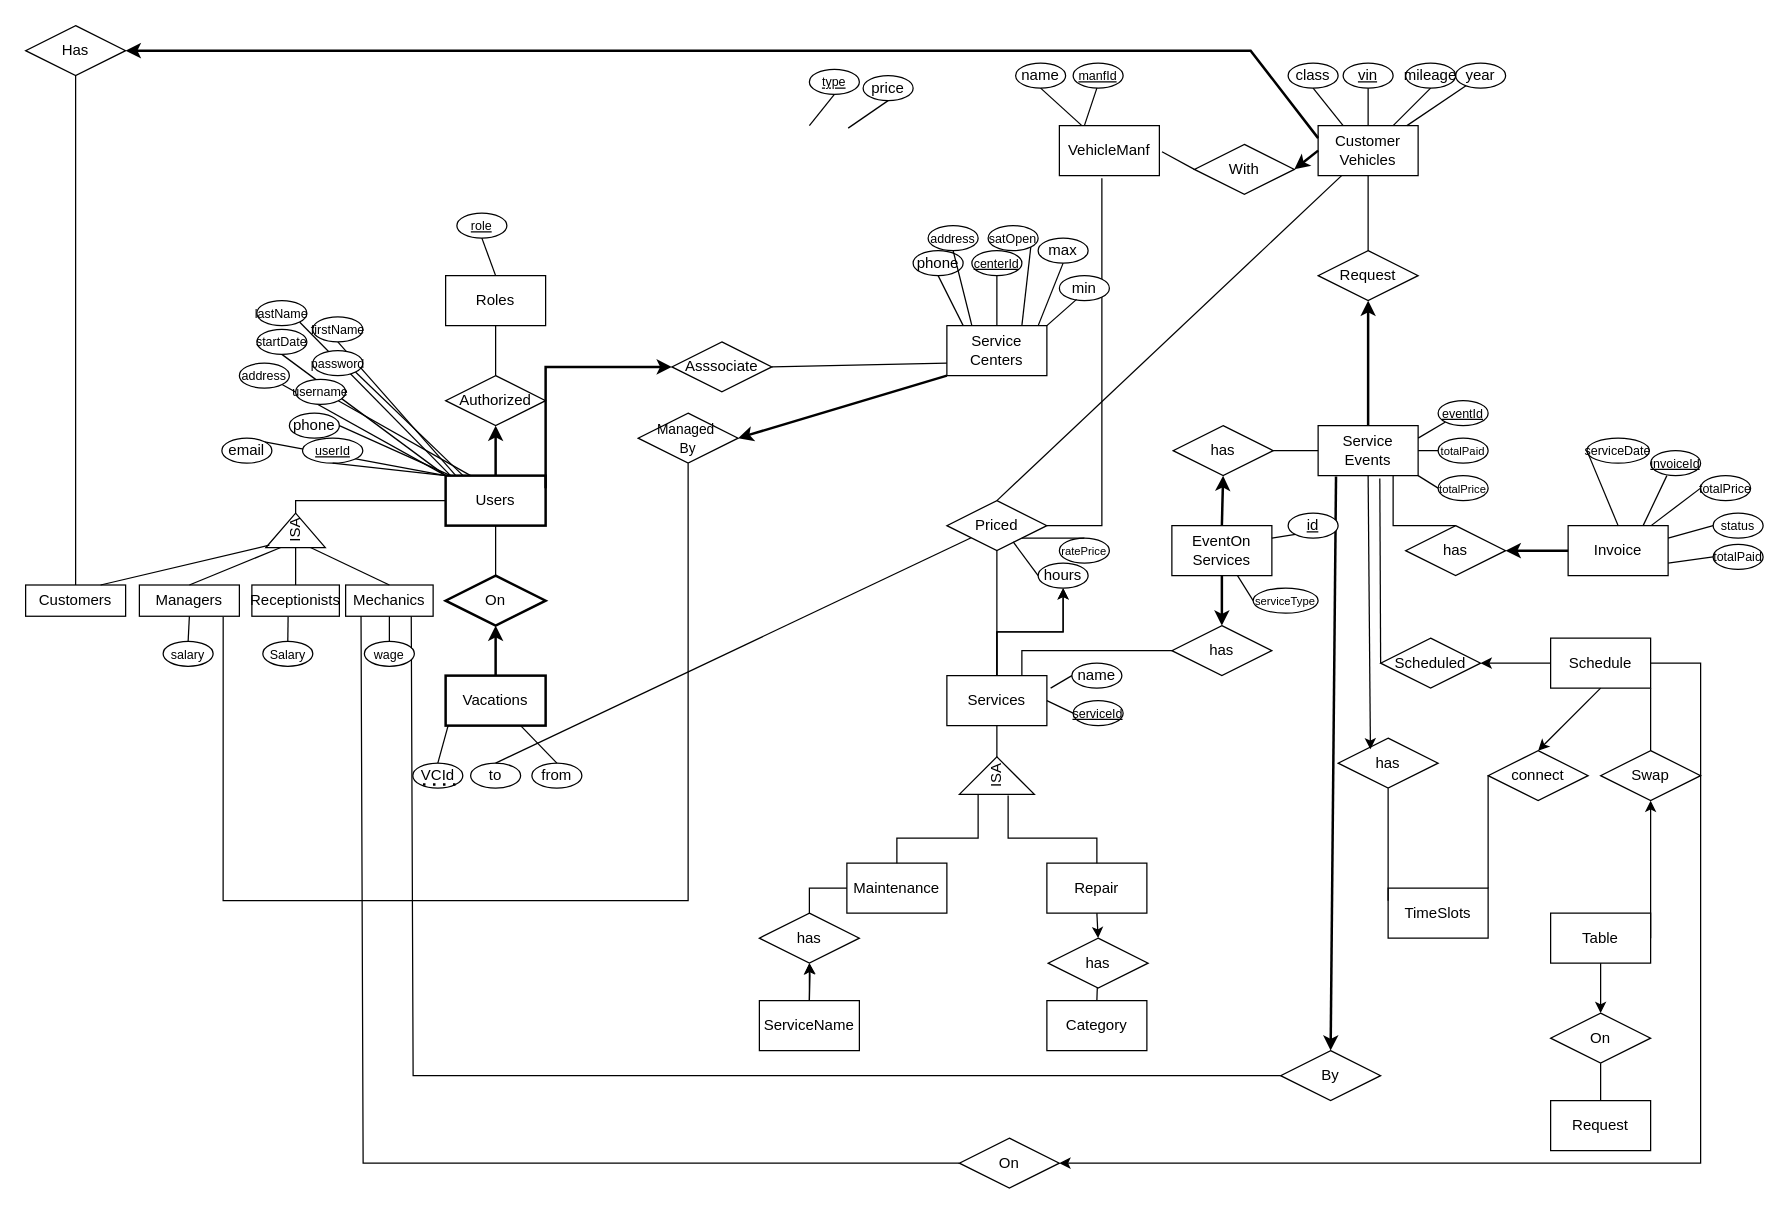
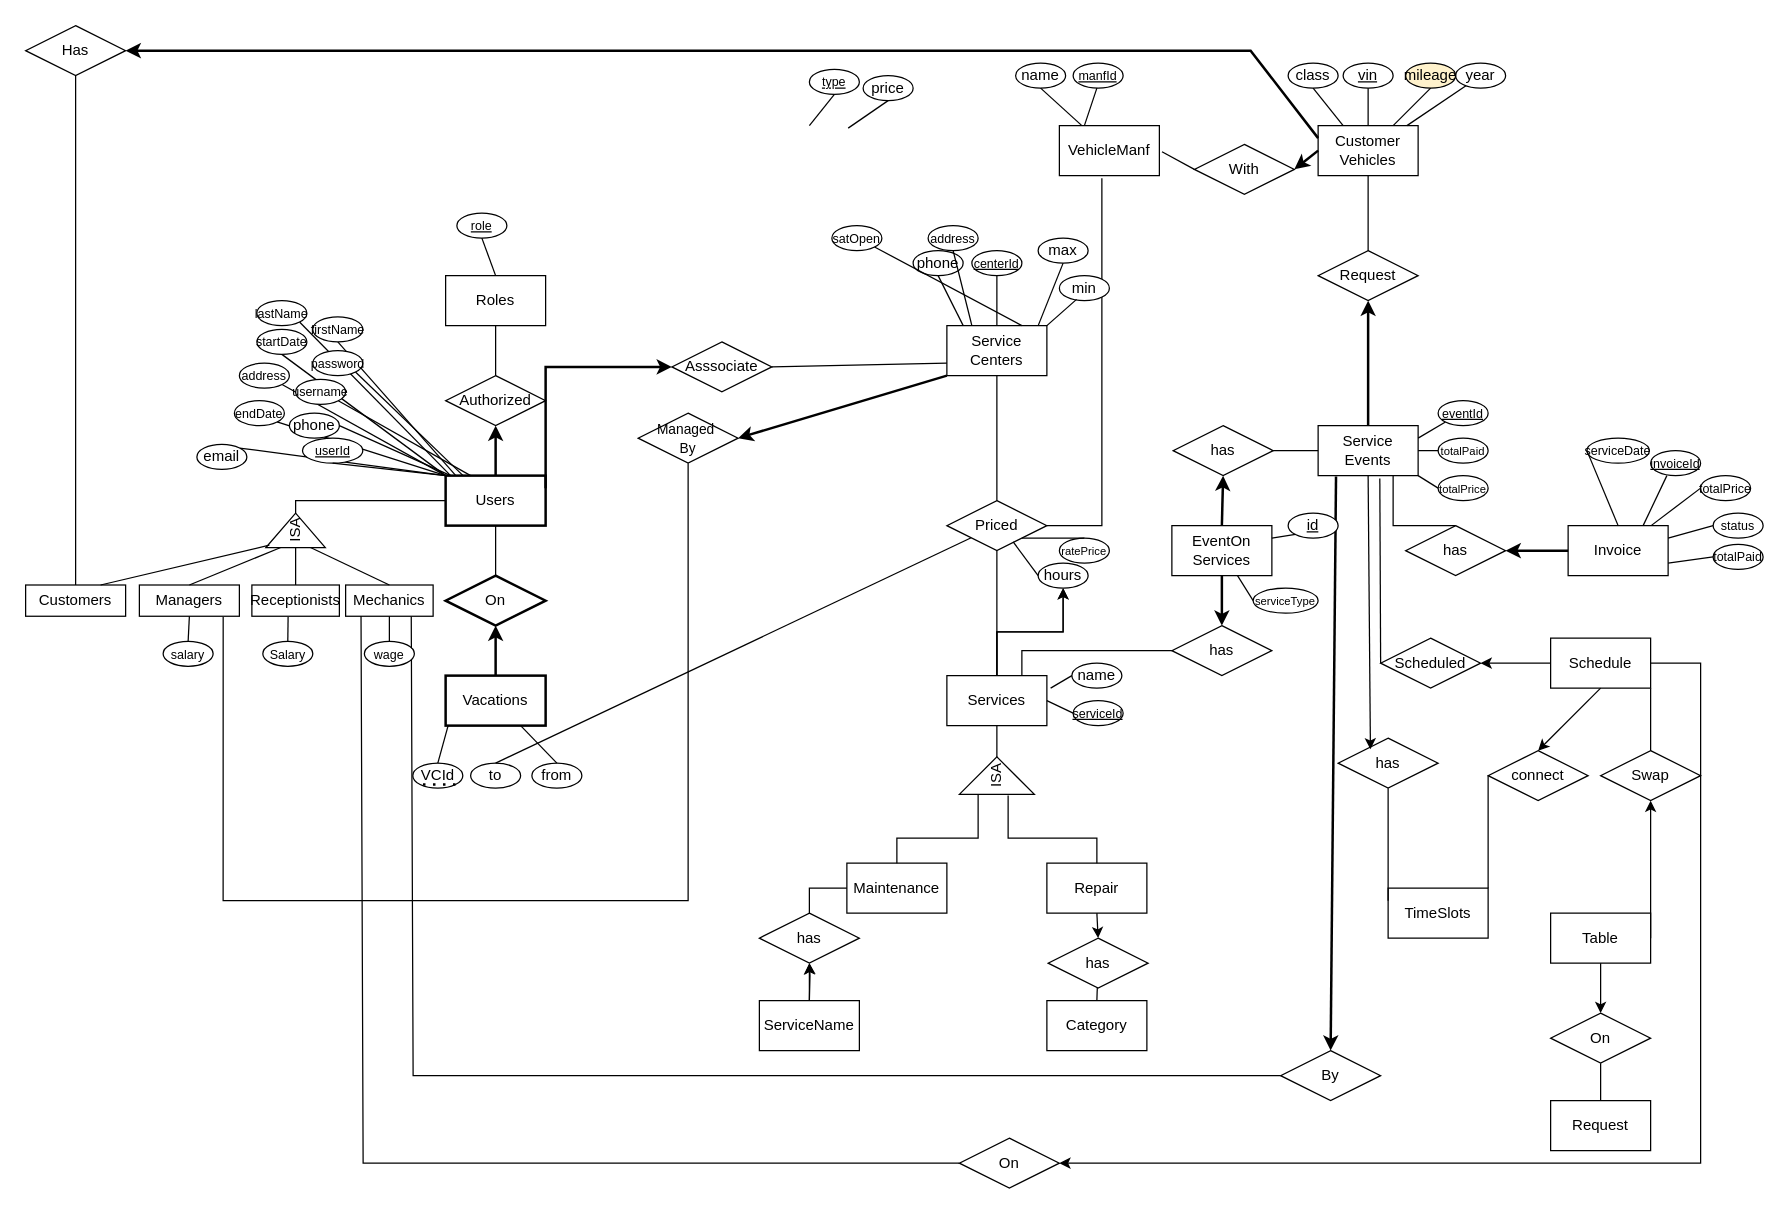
node "mileage": fillcolor #ffffff -> #fff2cc
node "satOpen": moved (1013, 238) -> (857, 238)
edge "Customer Vehicles" -- "Priced": now "Service Centers" -- "Priced"
node "endDate": added
node "email": moved (247, 451) -> (222, 457)
edge "endDate" -- "Users": added
